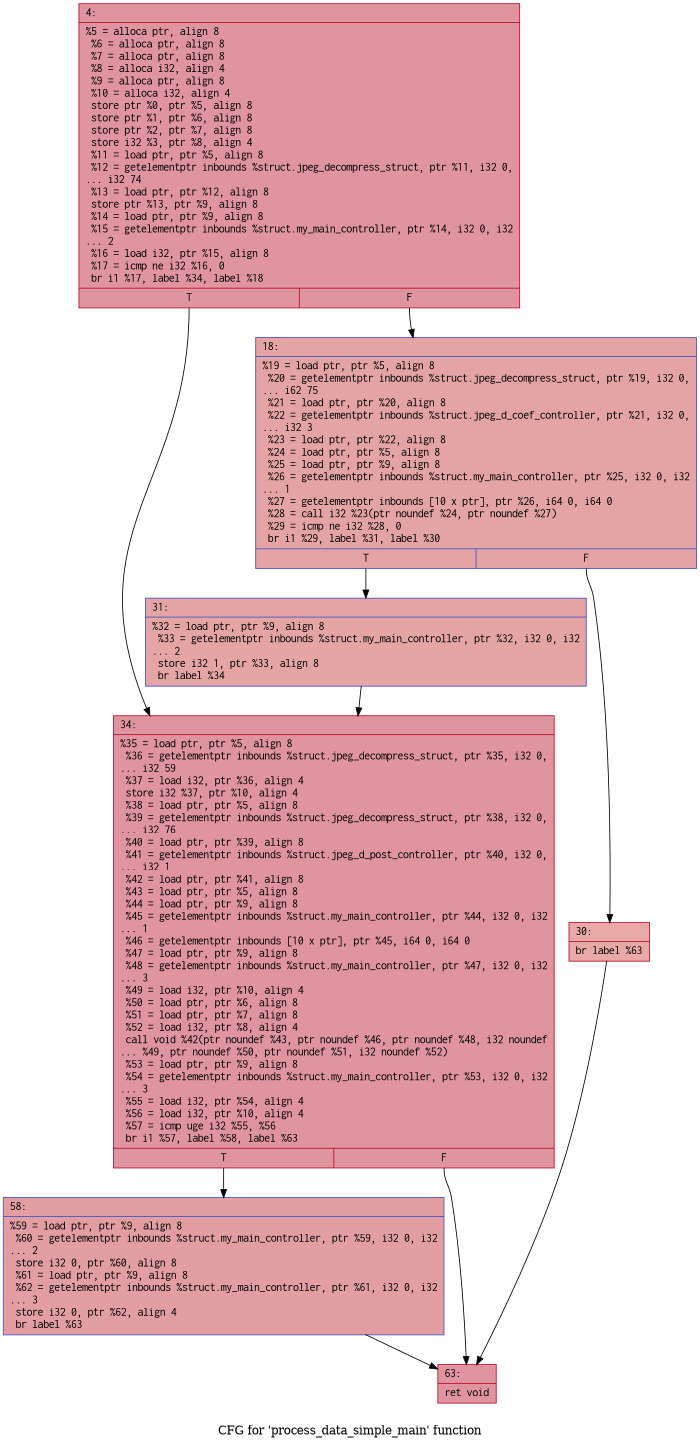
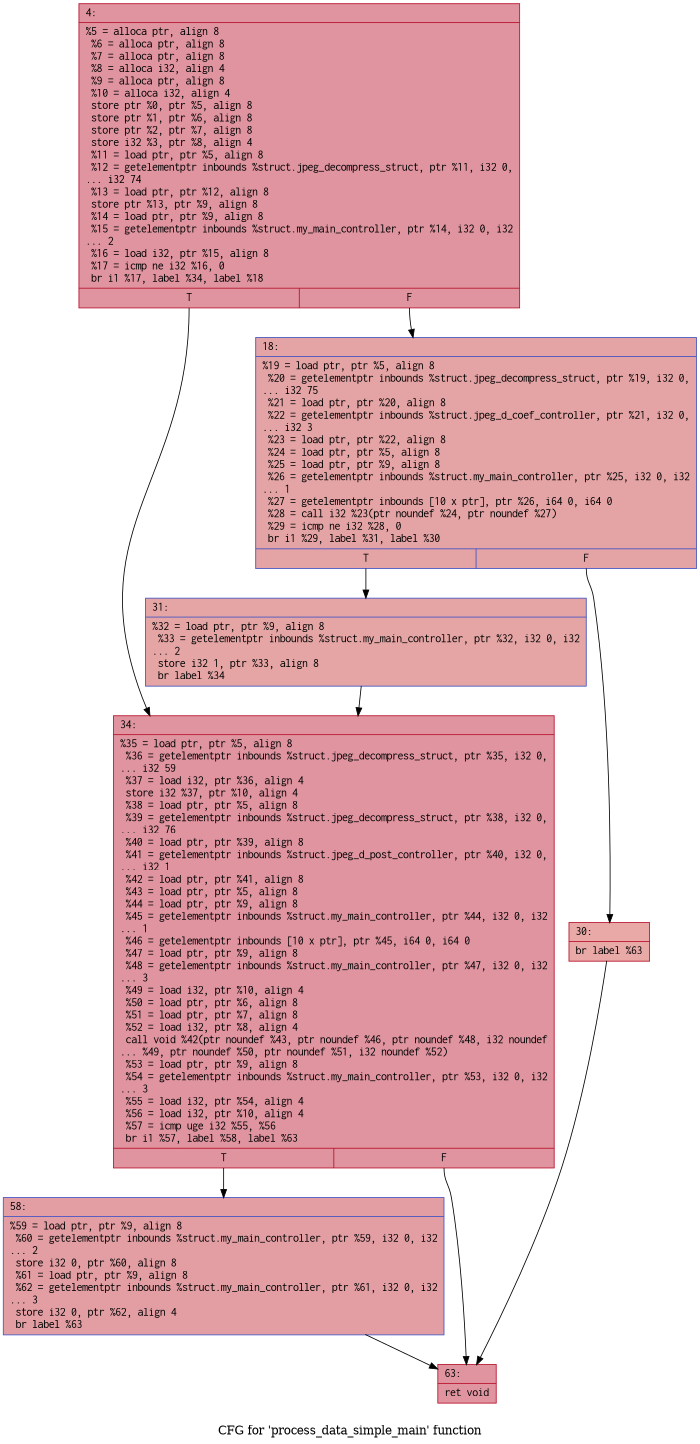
node "18:": text "... i62 75" -> "... i32 75"
